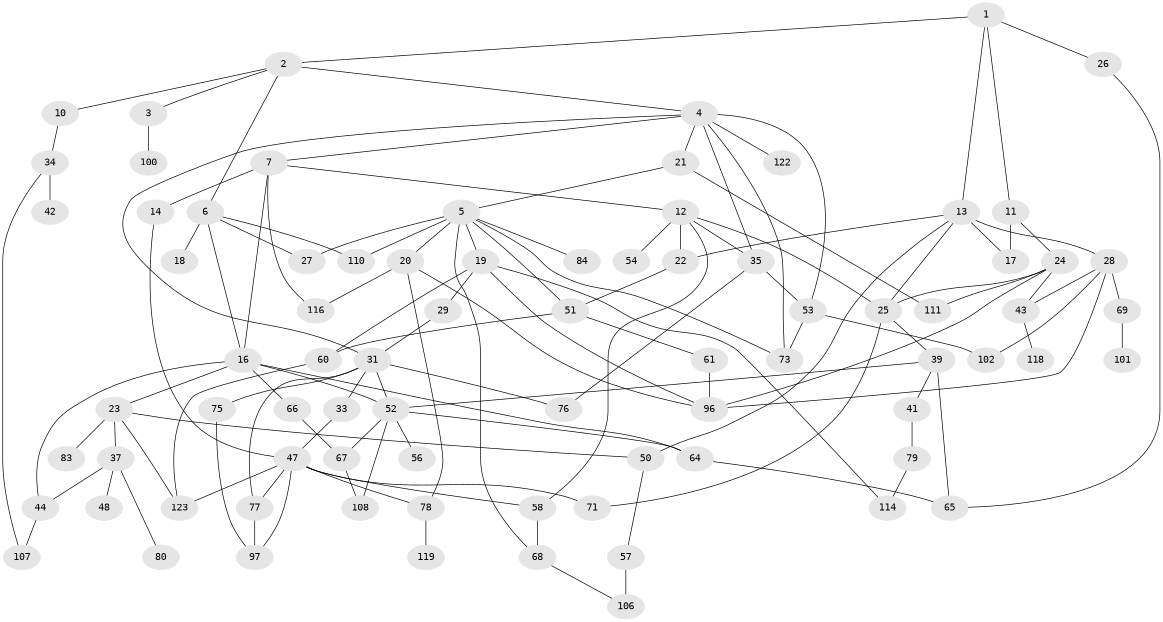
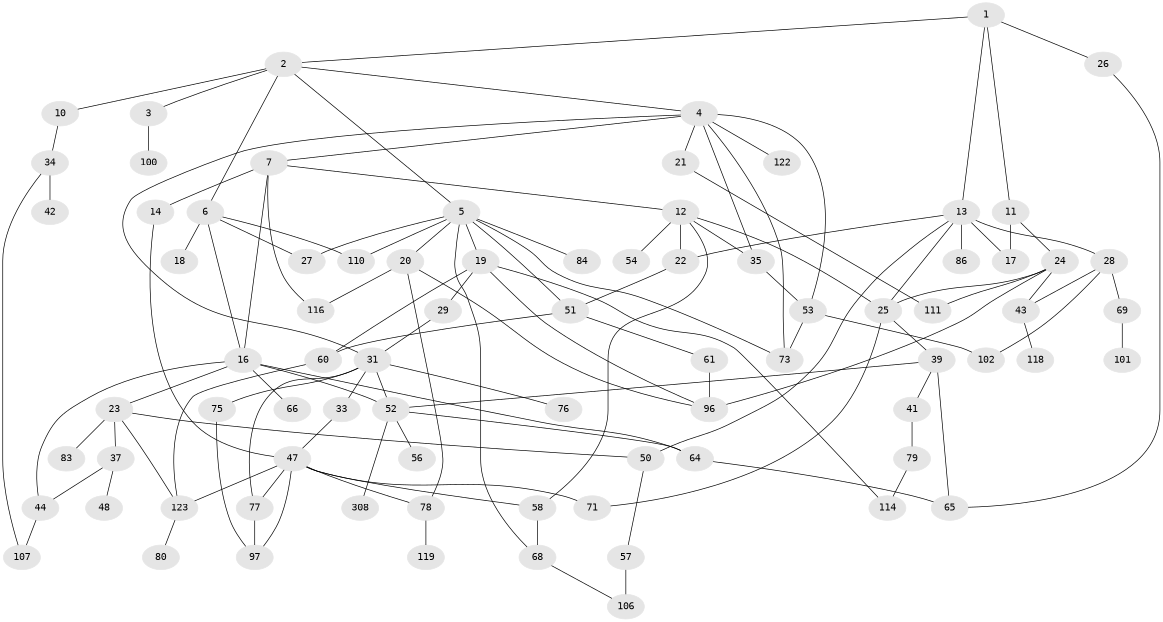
edge "21" -- "5": now "2" -- "5"
node "86": added
edge "35" -- "76": removed
edge "28" -- "96": removed
node "67": removed
edge "37" -- "80": now "123" -- "80"
node "108": label "108" -> "308"
